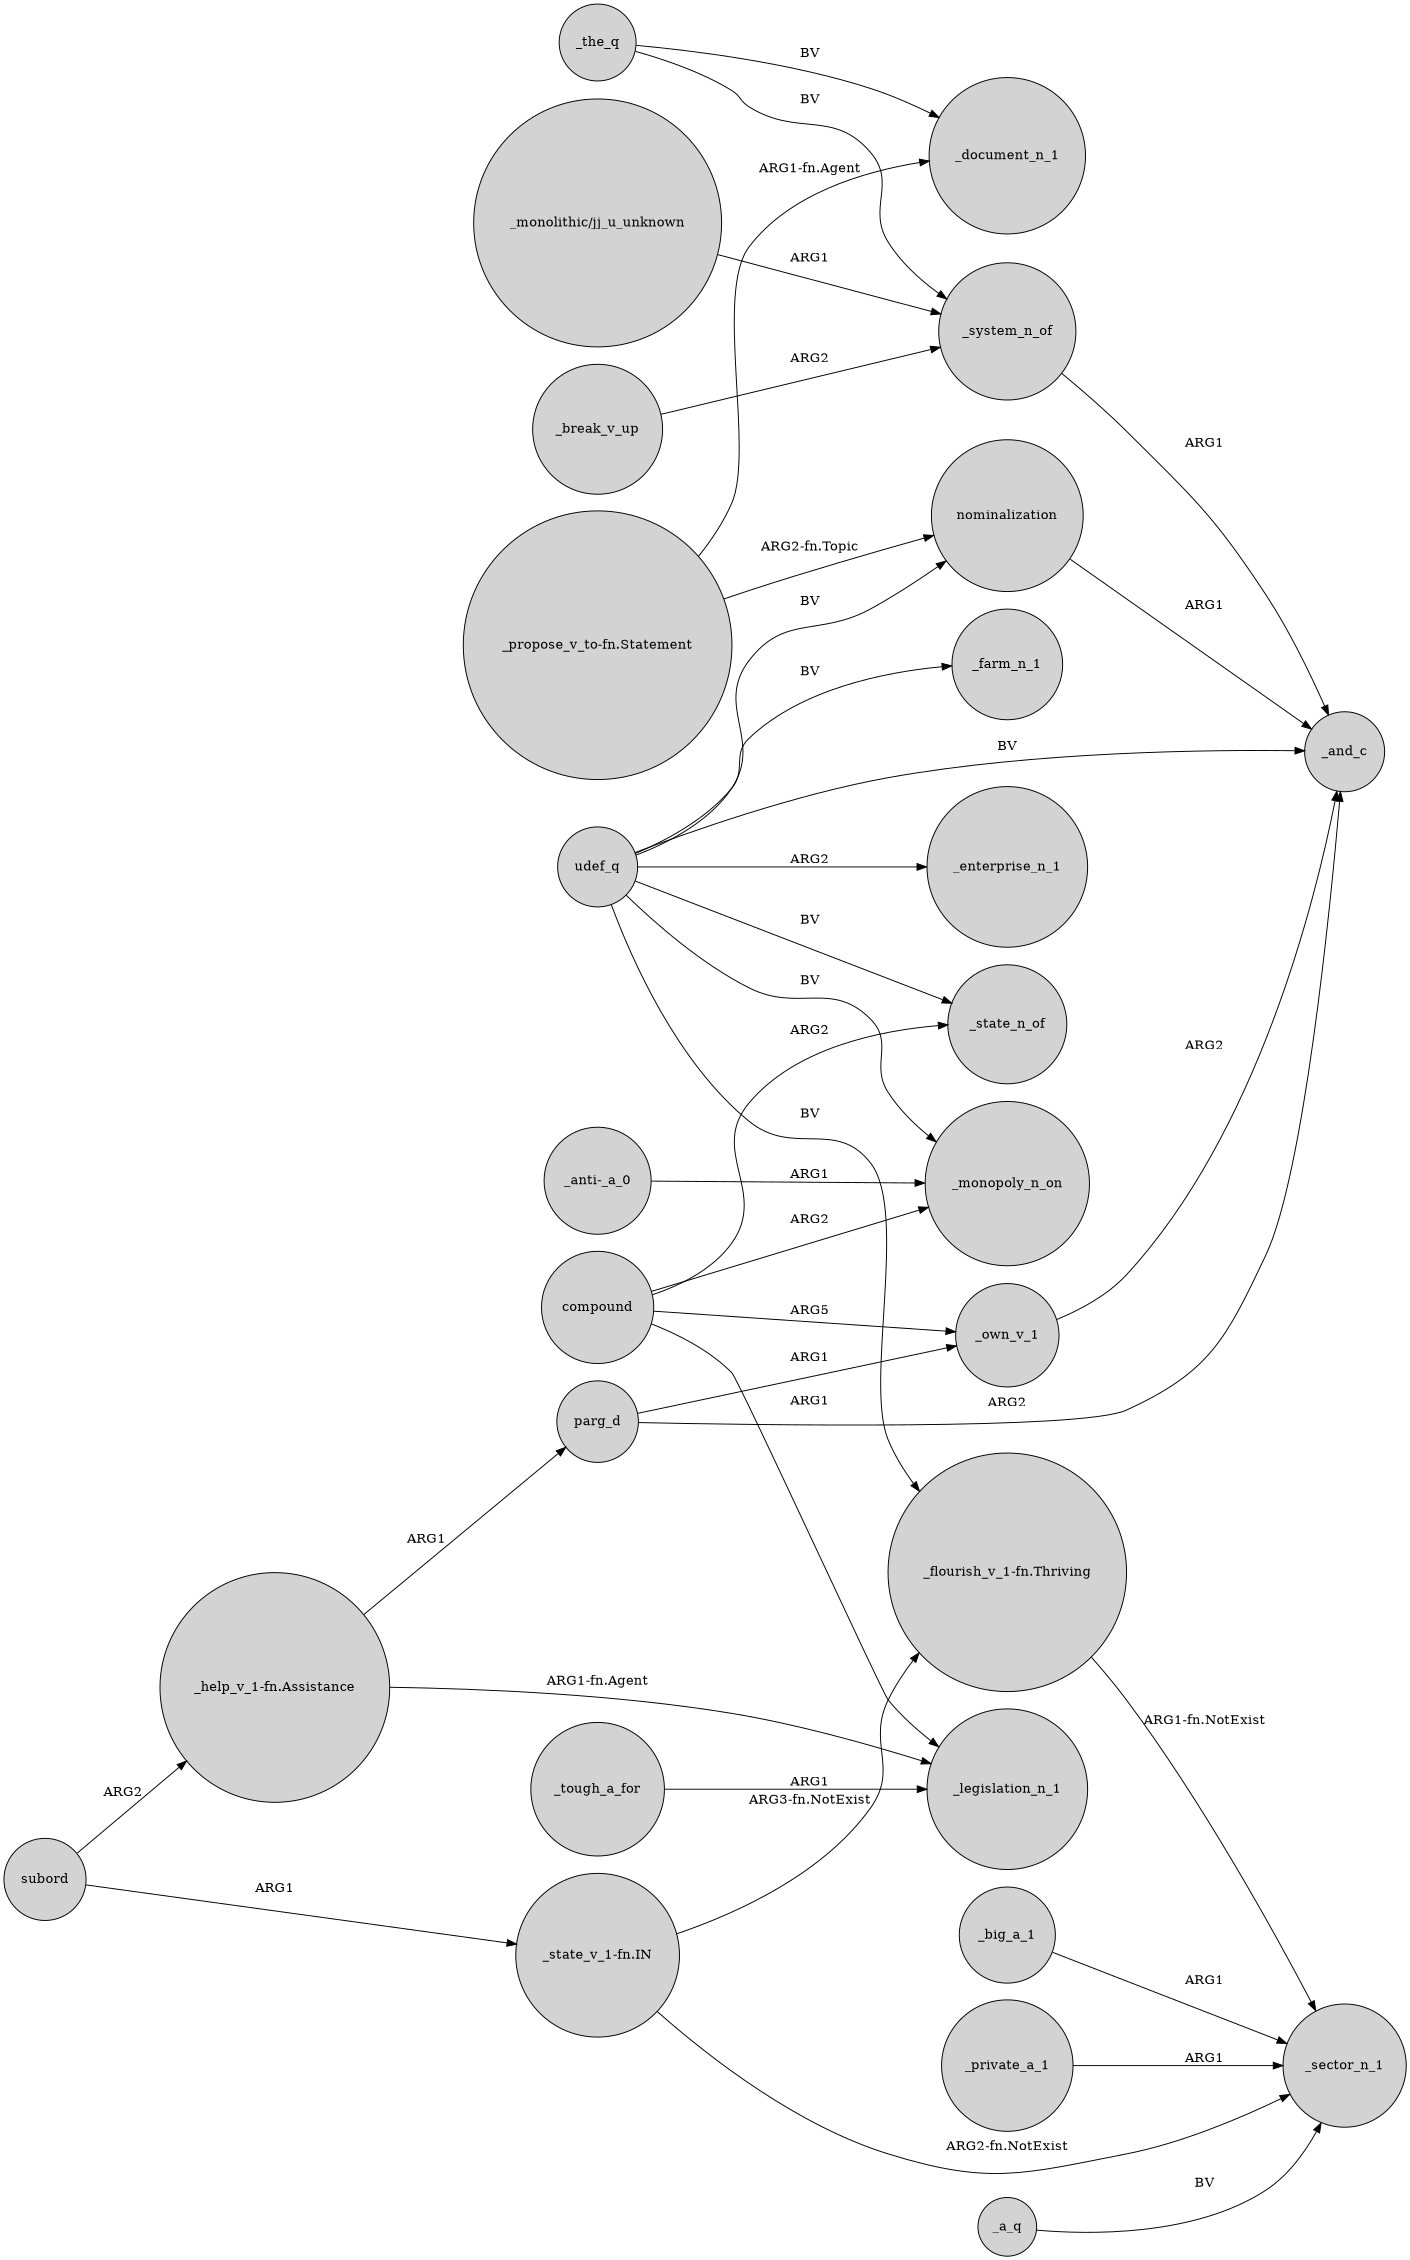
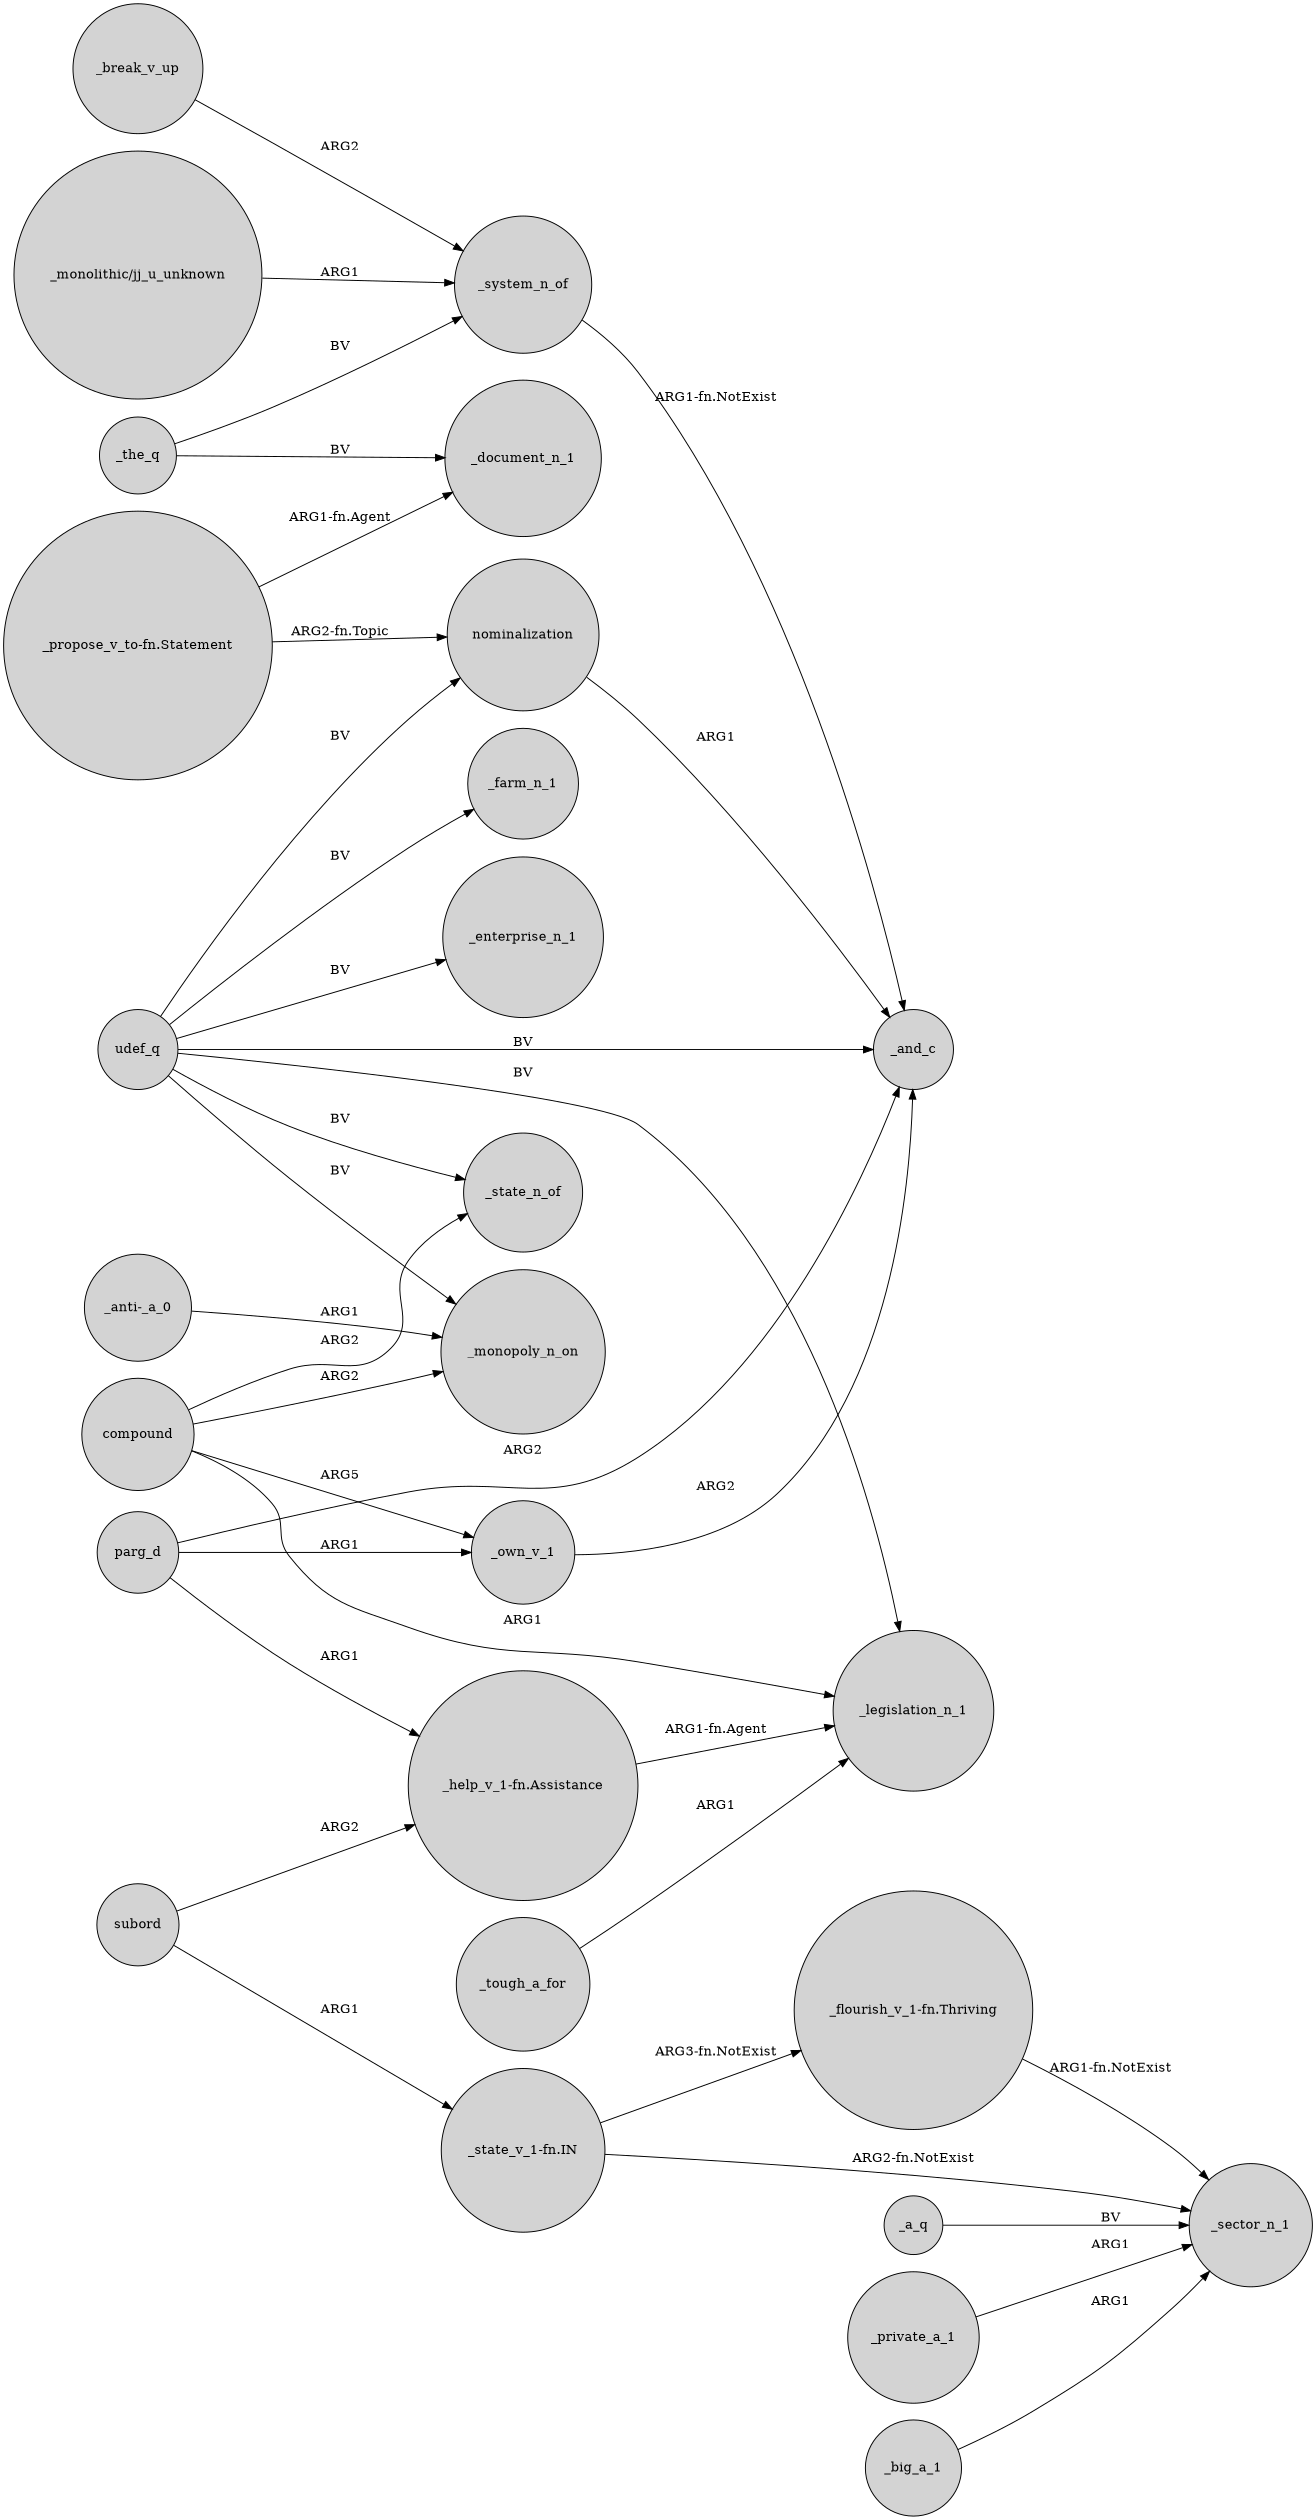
edge "_system_n_of" -> "_and_c": label "ARG1" -> "ARG1-fn.NotExist"
edge "udef_q" -> "_enterprise_n_1": label "ARG2" -> "BV"
edge "udef_q" -> "_flourish_v_1-fn.Thriving": now "udef_q" -> "_legislation_n_1"
edge "_help_v_1-fn.Assistance" -> "parg_d": reversed
